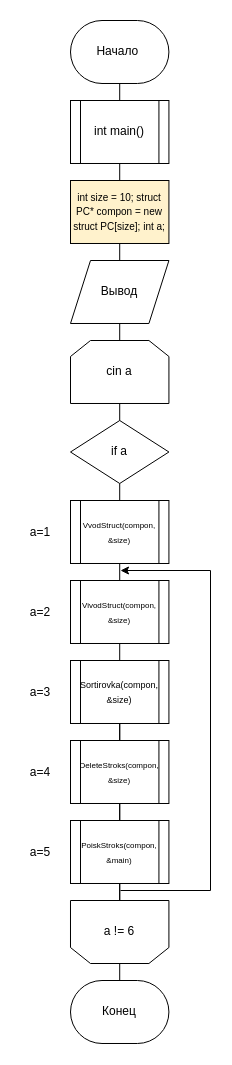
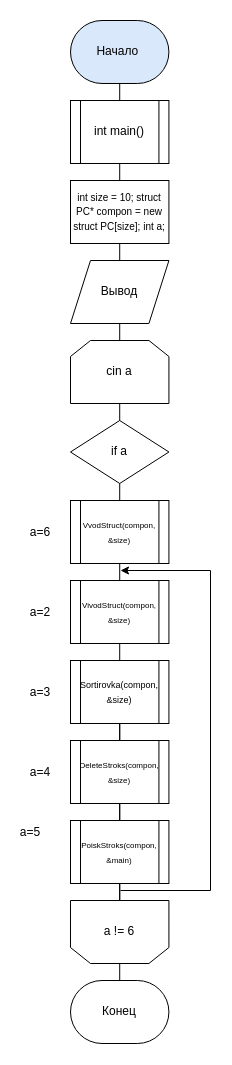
node "Начало": fillcolor #ffffff -> #dae8fc
node "int size = 10; struct PC* compon = new struct PC[size]; int a;": fillcolor #fff2cc -> #ffffff
node "a=1": label "a=1" -> "a=6"
node "a=5": moved (41, 852) -> (31, 832)
